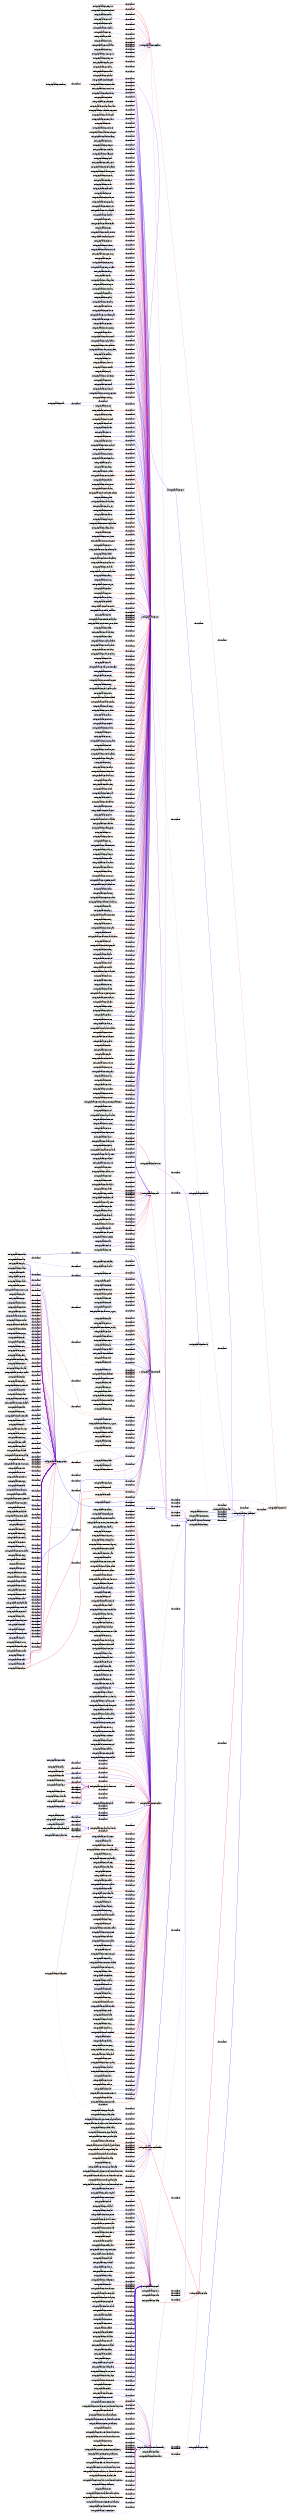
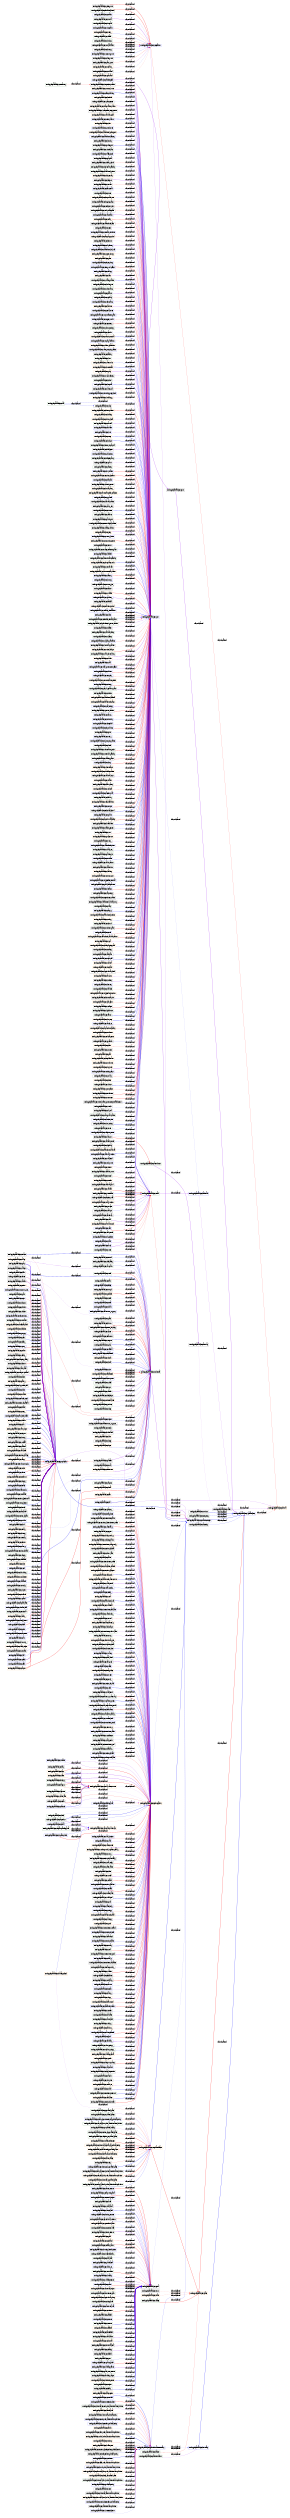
node "ontologyofspatialobject:prison": label "ontologyofspatialobject:prison" -> "ontologyofspatialobject:wildlife"
edge "ontologyofspatialobject:monument" -> "ontologyofspatialobject:Spot": color blue -> red
node "ontologyofspatialobject:mound": added
edge "ontologyofspatialobject:Hypsographic" -> "ontologyofspatialobject:plateau": reversed
edge "ontologyofspatialobject:natural" -> "ontologyofspatialobject:SpatialObject": reversed
